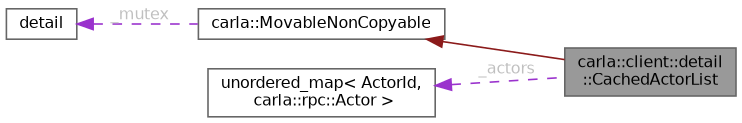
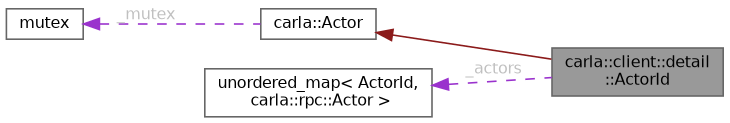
node "detail": label "detail" -> "mutex"
node "carla::MovableNonCopyable": label "carla::MovableNonCopyable" -> "carla::Actor"
node "carla::client::detail ::CachedActorList": label "carla::client::detail ::CachedActorList" -> "carla::client::detail ::ActorId"
